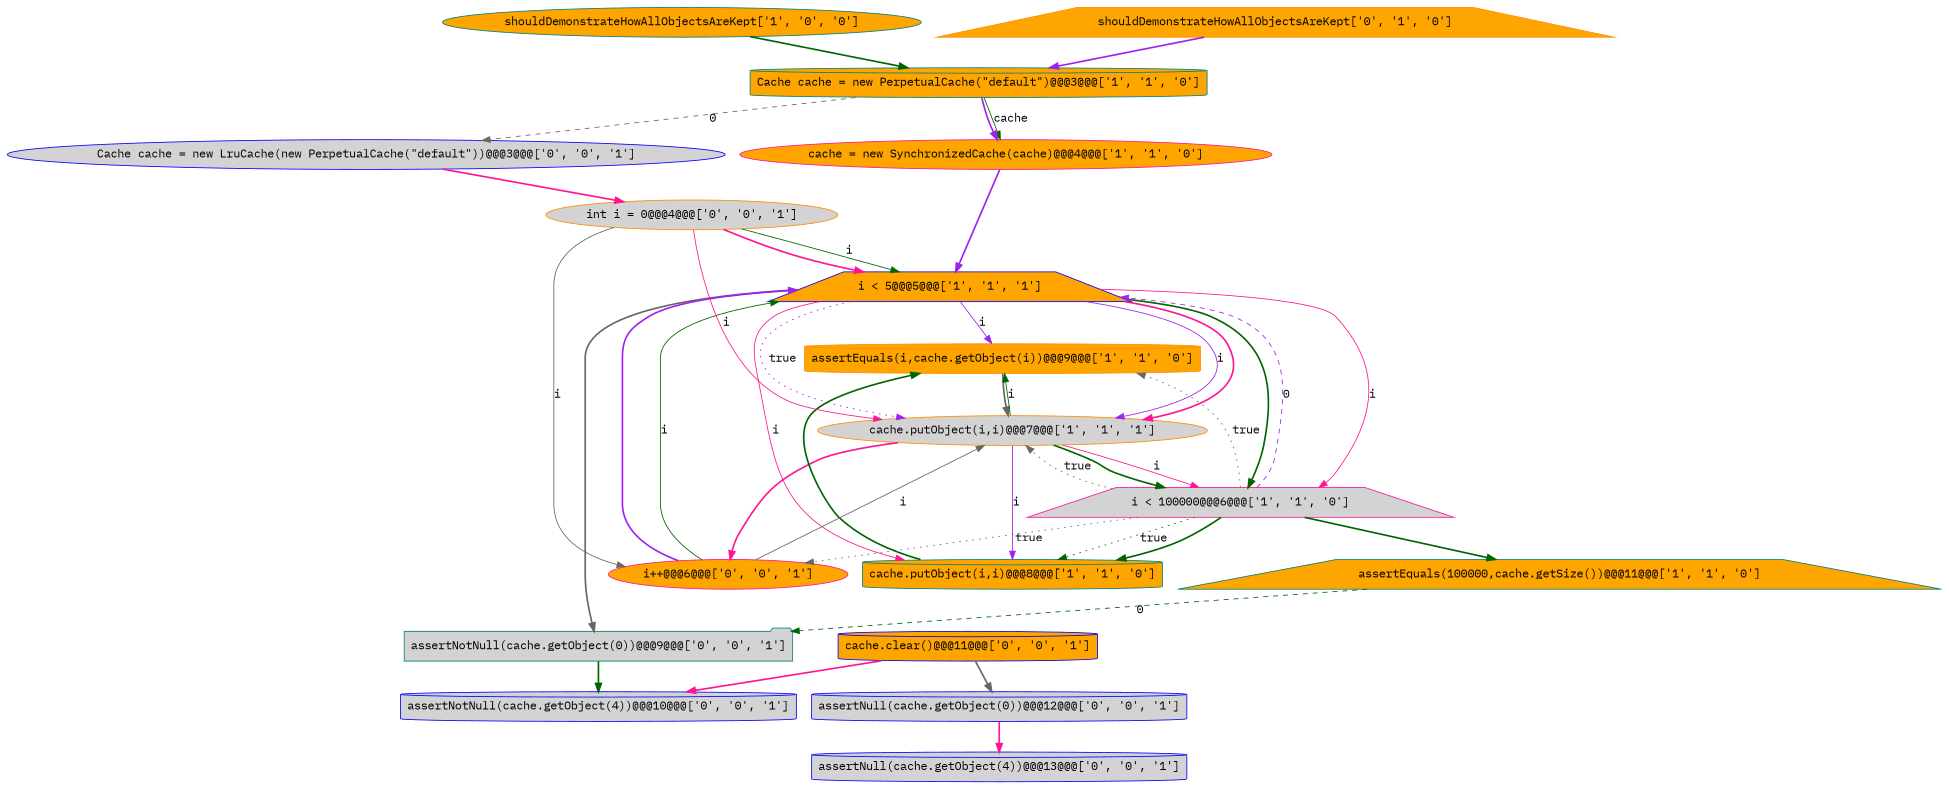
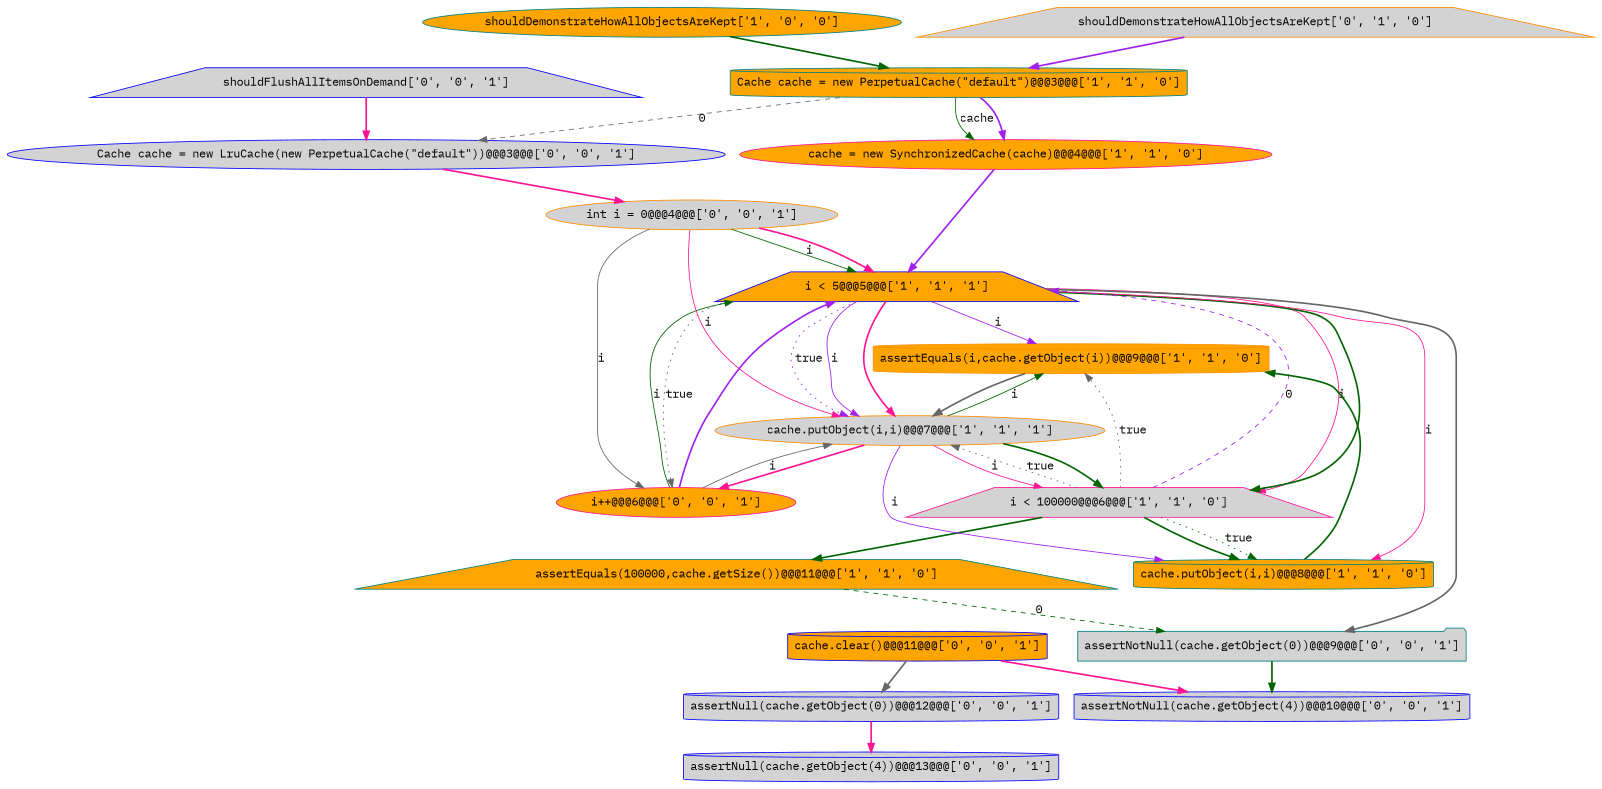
node "shouldDemonstrateHowAllObjectsAreKept['0', '1', '0']": fillcolor orange -> lightgrey
node "shouldFlushAllItemsOnDemand['0', '0', '1']": added
edge "i < 100000@@@6@@@['1', '1', '0']" -> "i++@@@6@@@['0', '0', '1']": now "i < 5@@@5@@@['1', '1', '1']" -> "i++@@@6@@@['0', '0', '1']"
